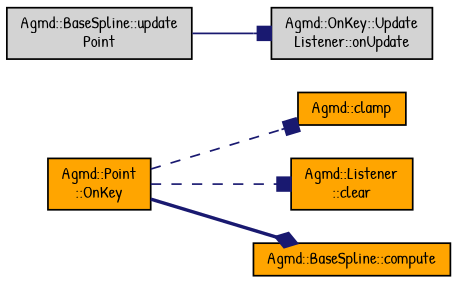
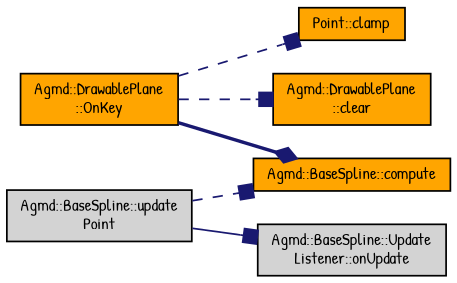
node "Agmd::OnKey::Update Listener::onUpdate": label "Agmd::OnKey::Update Listener::onUpdate" -> "Agmd::BaseSpline::Update Listener::onUpdate"
node "Agmd::clamp": label "Agmd::clamp" -> "Point::clamp"
node "Agmd::Point ::OnKey": label "Agmd::Point ::OnKey" -> "Agmd::DrawablePlane ::OnKey"
node "Agmd::Listener ::clear": label "Agmd::Listener ::clear" -> "Agmd::DrawablePlane ::clear"
edge "Agmd::BaseSpline::update Point" -> "Agmd::BaseSpline::compute": added
